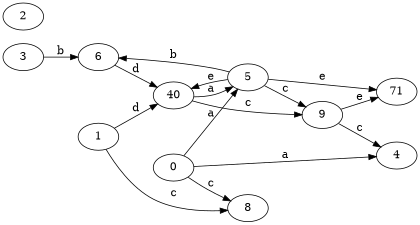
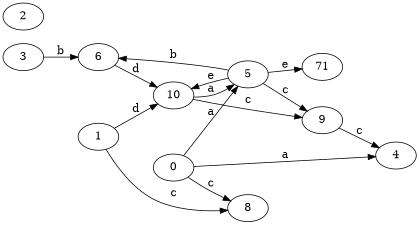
node "40": label "40" -> "10"
edge "9" -> "71": removed, label "e"
